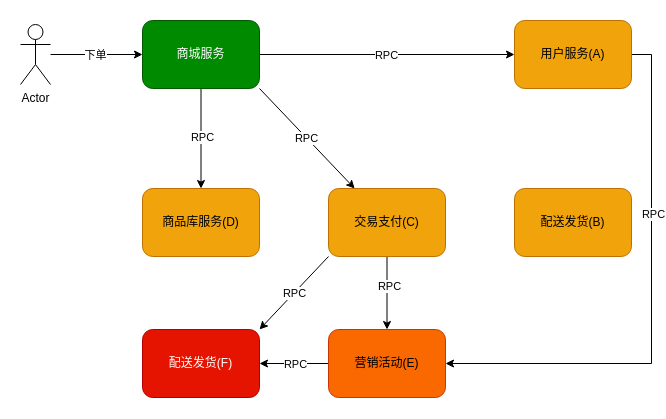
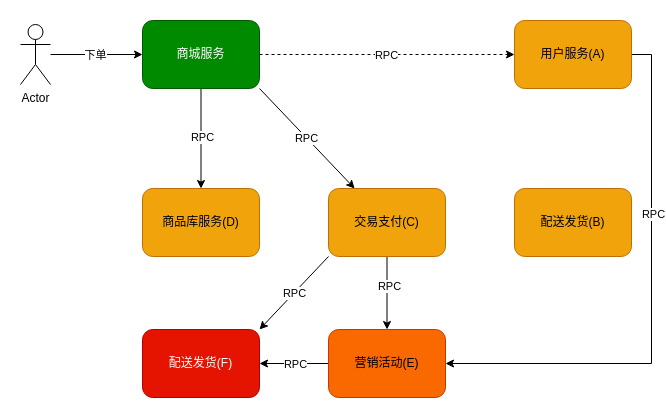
edge "商城服务" -> "用户服务(A)": style solid -> dashed
